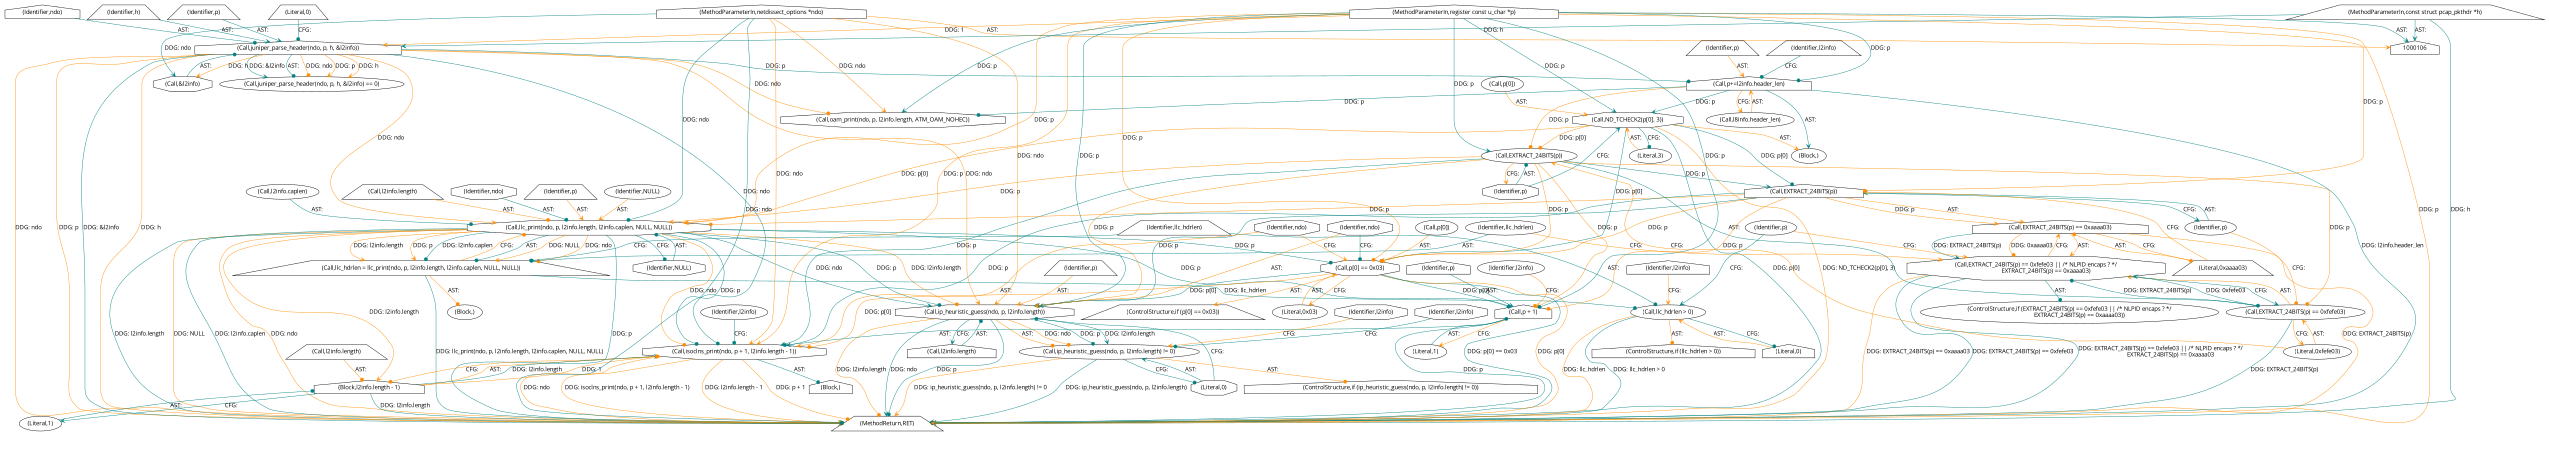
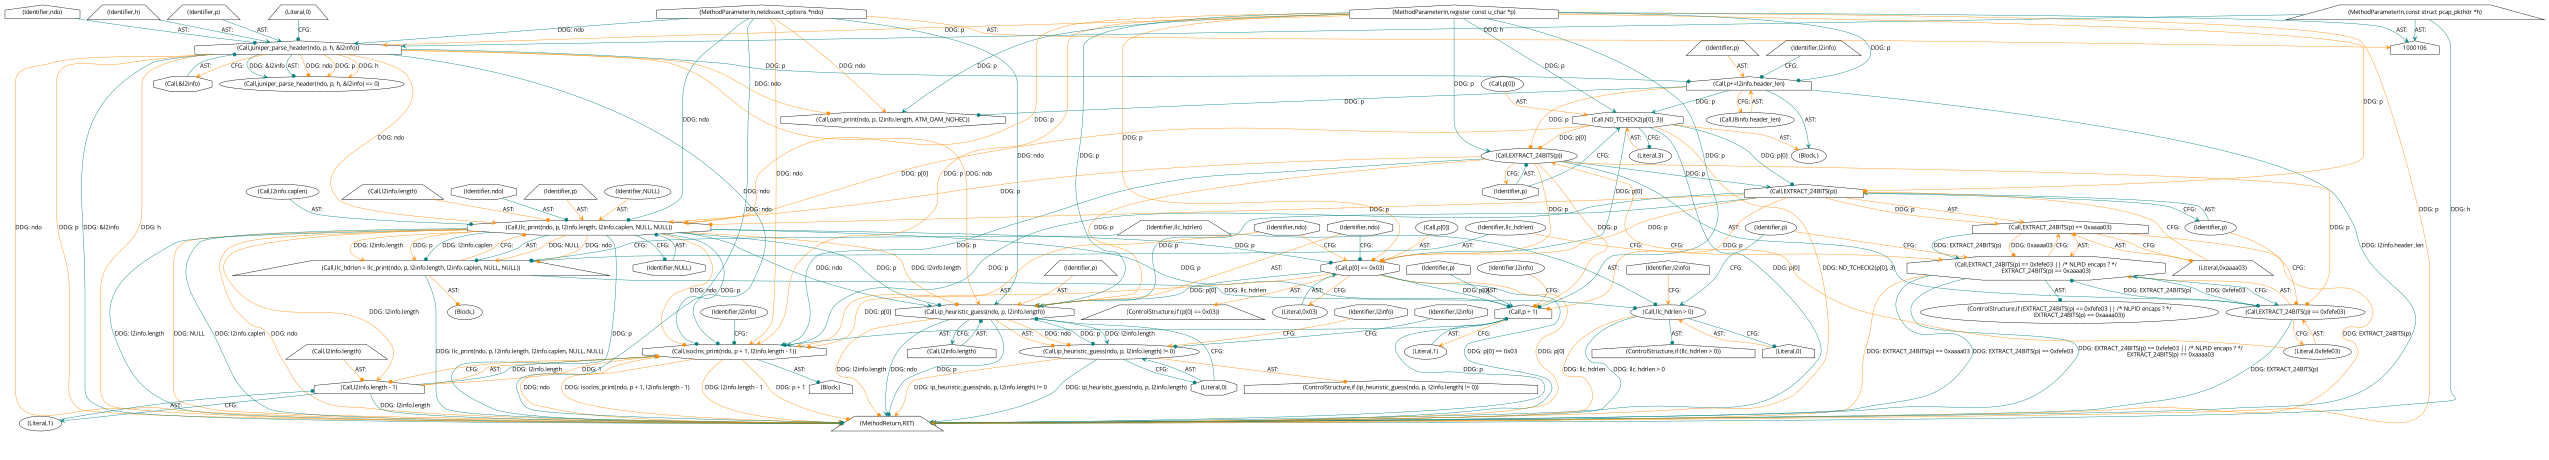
edge "(MethodParameterIn,netdissect_options *ndo)" -> "(Call,&l2info)": now "(MethodParameterIn,netdissect_options *ndo)" -> "(Call,juniper_parse_header(ndo, p, h, &l2info))"
edge "(MethodParameterIn,register const u_char *p)" -> "(Call,juniper_parse_header(ndo, p, h, &l2info))": label "DDG: 1" -> "DDG: p"
edge "(Call,juniper_parse_header(ndo, p, h, &l2info))" -> "(Call,&l2info)": label "DDG: h" -> "CFG: "
edge "(MethodParameterIn,netdissect_options *ndo)" -> "(Call,ip_heuristic_guess(ndo, p, l2info.length))": color darkorange -> teal
edge "(Call,ND_TCHECK2(p[0], 3))" -> "(Call,p[0] == 0x03)": arrowhead dot -> vee
edge "(Literal,0x03)" -> "(Call,p[0] == 0x03)": color darkorange -> teal
edge "(Call,llc_hdrlen > 0)" -> "(ControlStructure,if (llc_hdrlen > 0))": color darkorange -> teal
node "(Block,l2info.length - 1)": label "(Block,l2info.length - 1)" -> "(Call,l2info.length - 1)"
